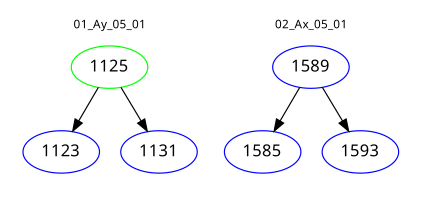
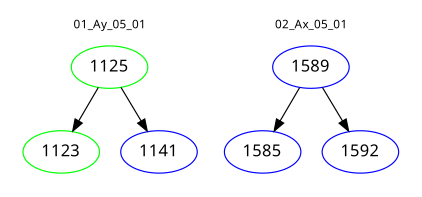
node "1123": color blue -> green
node "1131": label "1131" -> "1141"
node "1593": label "1593" -> "1592"
